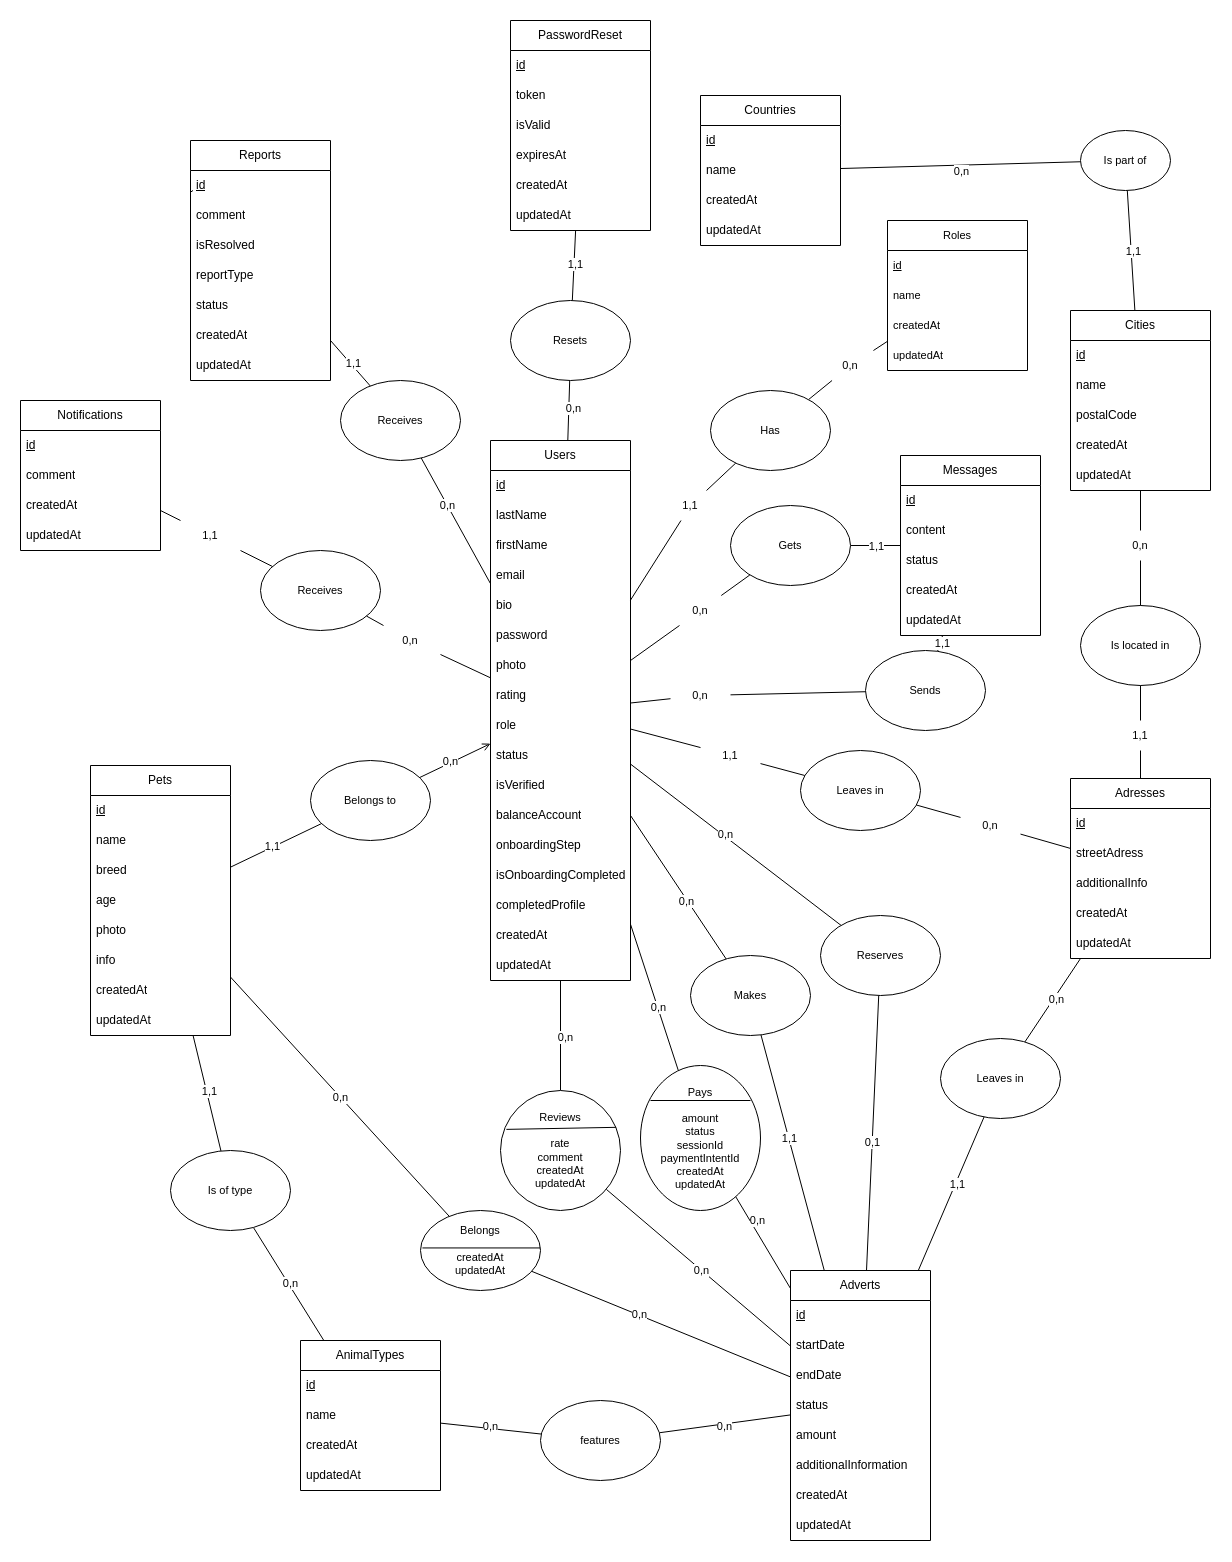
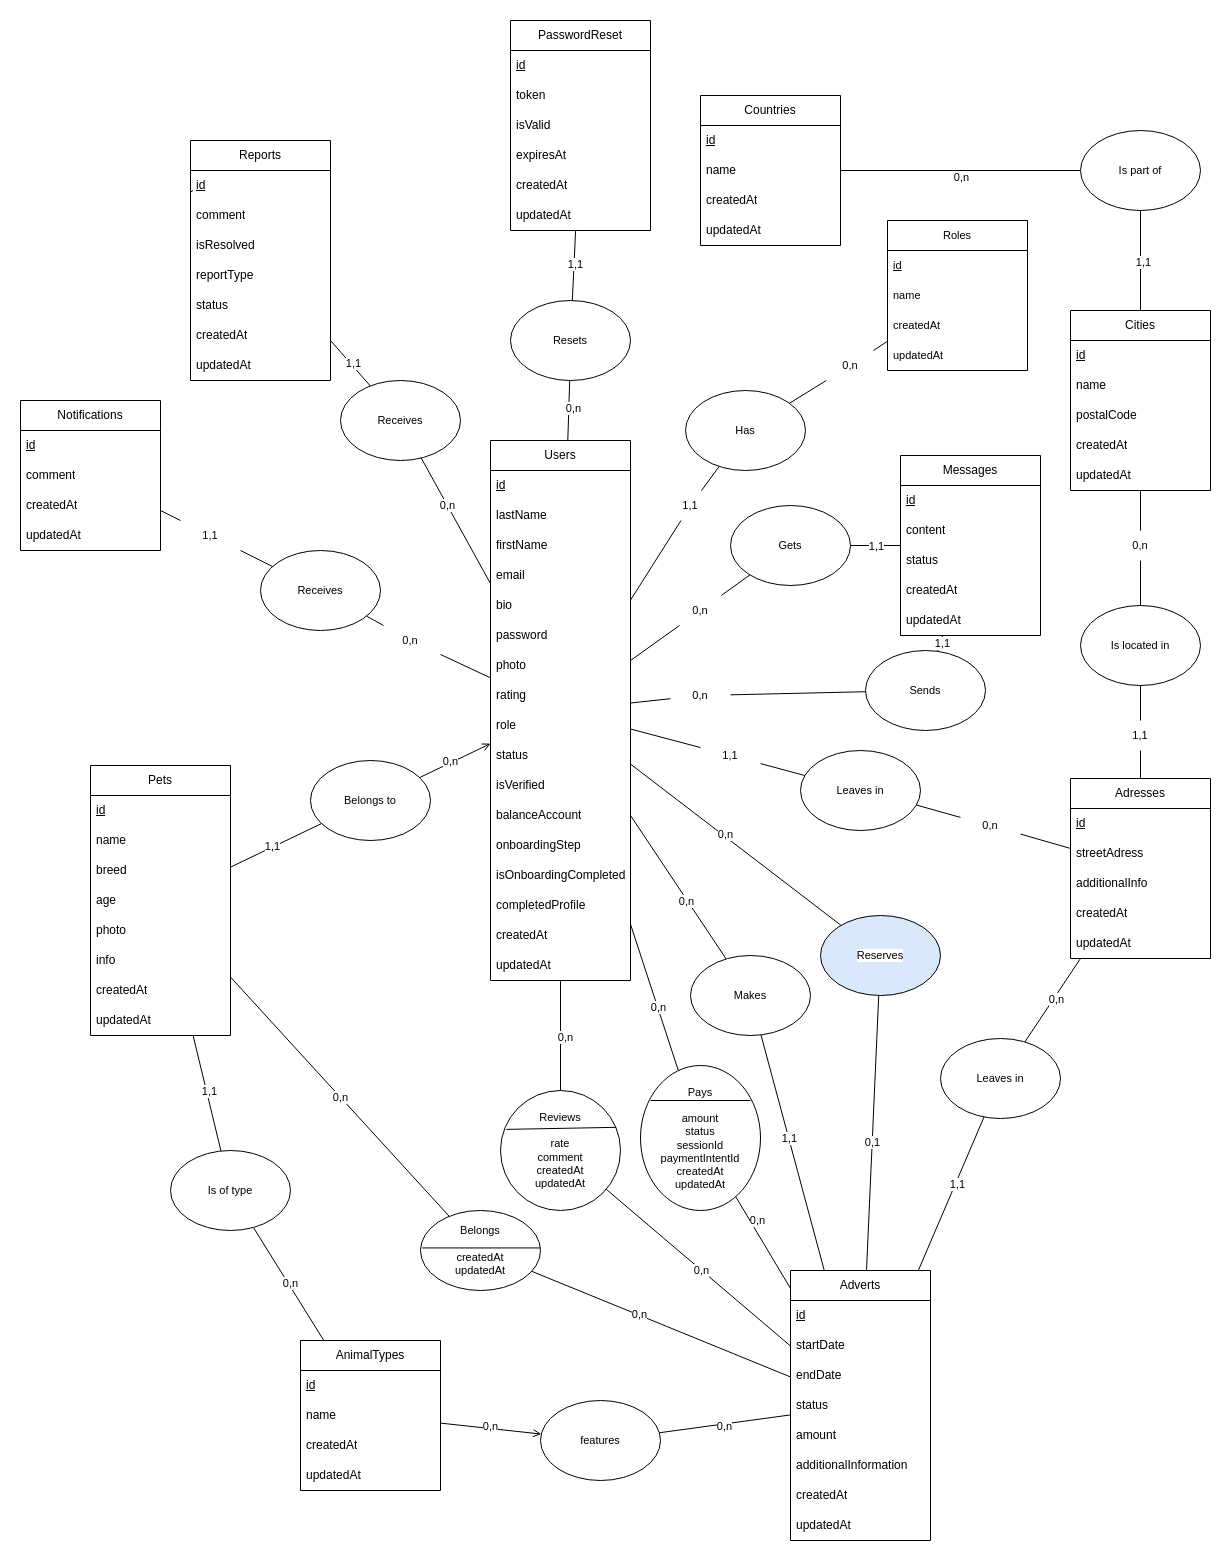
node "Is part of": size 90x60 -> 120x80
node "Has": moved (771, 431) -> (746, 431)
node "Reserves": fillcolor #ffffff -> #dae8fc
edge "AnimalTypes" -- "features": arrowhead none -> open
